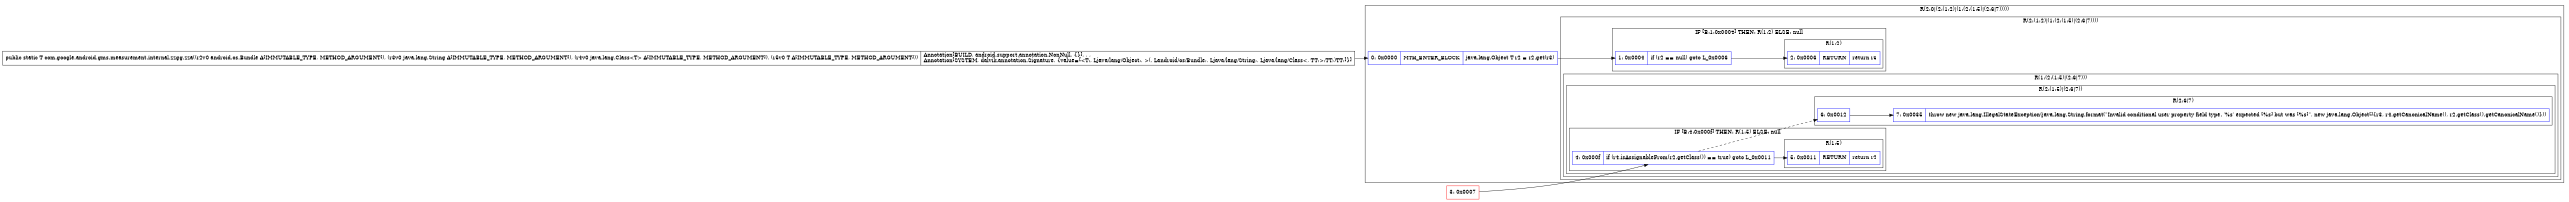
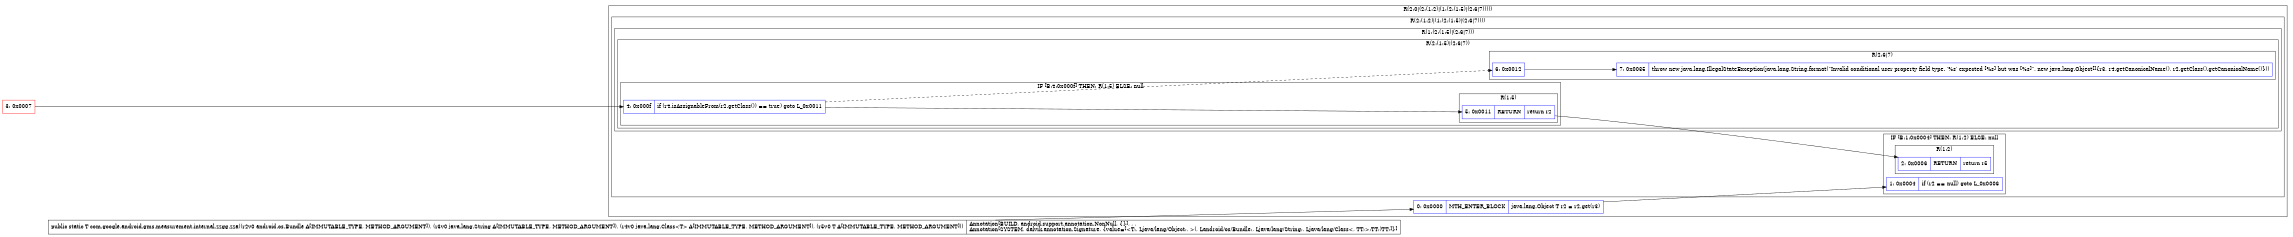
edge "1: 0x0004" -> "2: 0x0006": now "5: 0x0011" -> "2: 0x0006"
